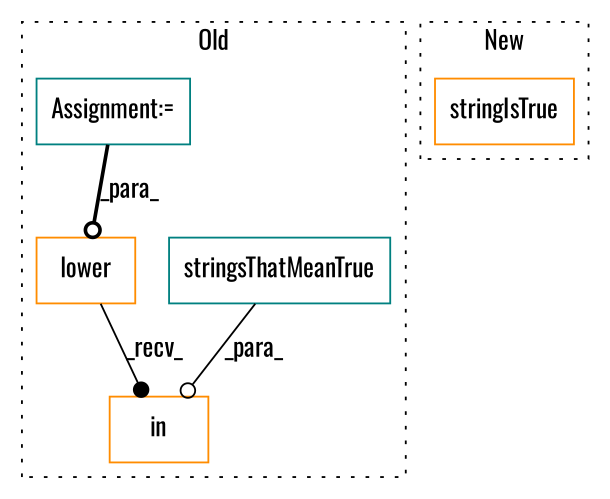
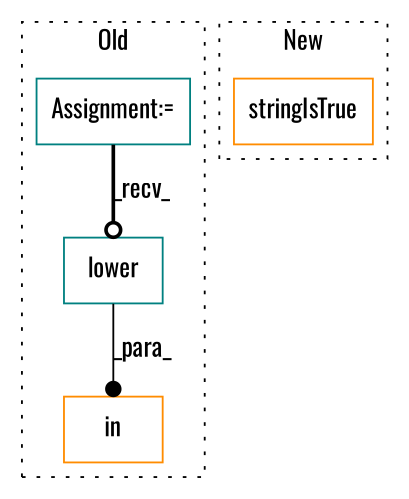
edge "Assignment:=" -> "lower": label "_para_" -> "_recv_"
node "lower": color darkorange -> teal
node "stringsThatMeanTrue": removed
edge "lower" -> "in": label "_recv_" -> "_para_"
